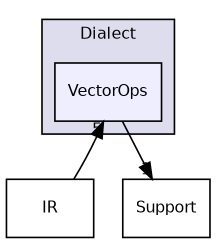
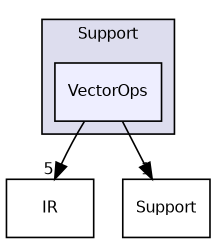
cluster "Dialect": label "Dialect" -> "Support"
edge "IR" -> "VectorOps": reversed
